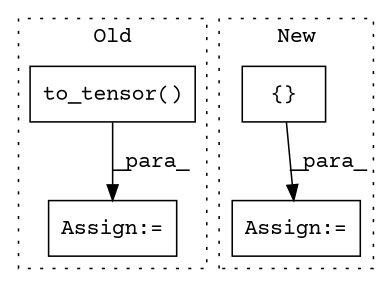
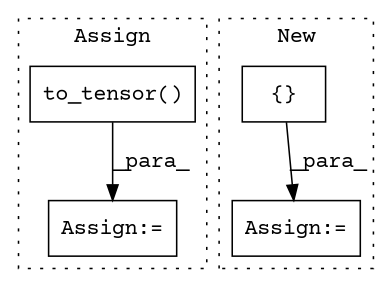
cluster "Old": label "Old" -> "Assign"
